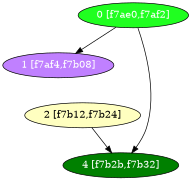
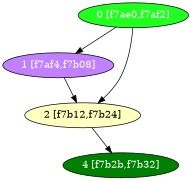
edge "1 [f7af4,f7b08]" -> "2 [f7b12,f7b24]": added
edge "0 [f7ae0,f7af2]" -> "4 [f7b2b,f7b32]": now "0 [f7ae0,f7af2]" -> "2 [f7b12,f7b24]"
